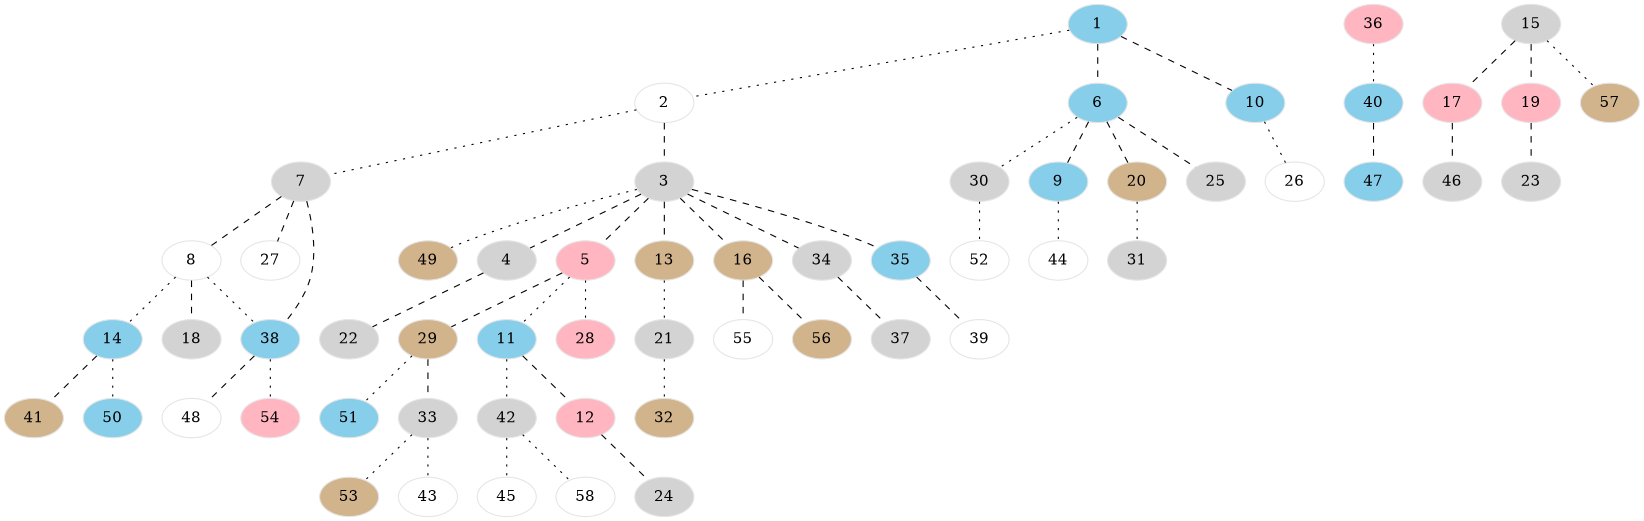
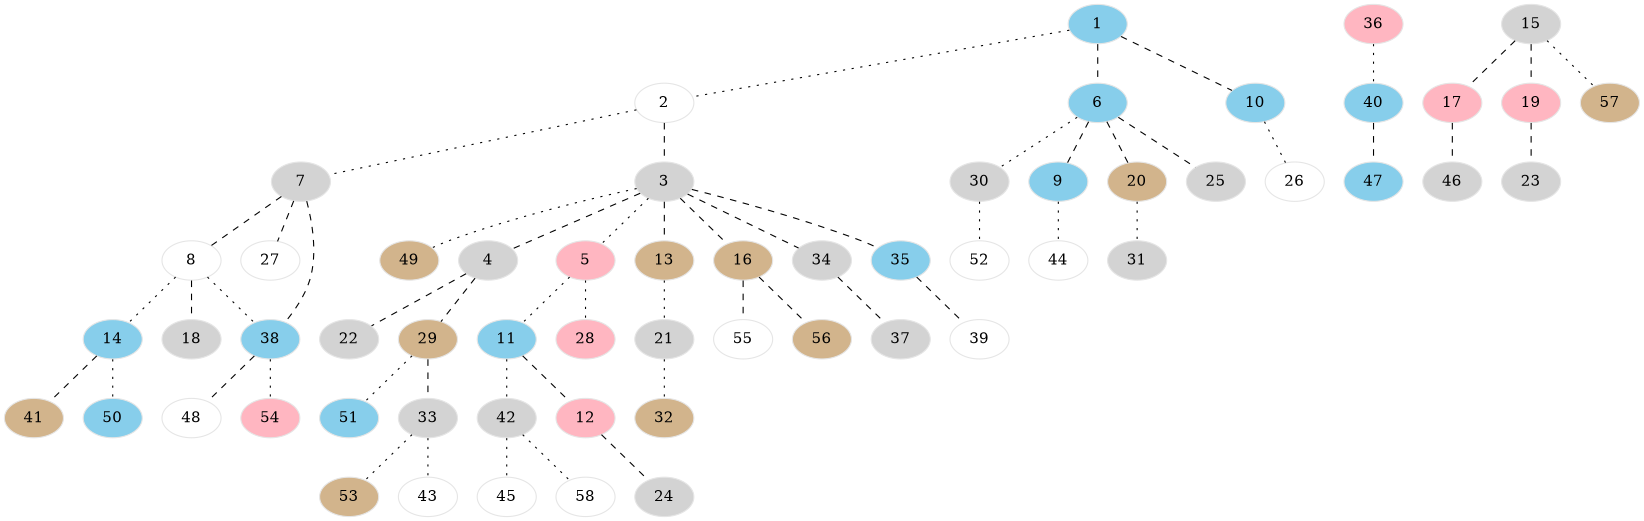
edge "3" -- "5": style dashed -> dotted
edge "5" -- "29": now "4" -- "29"
